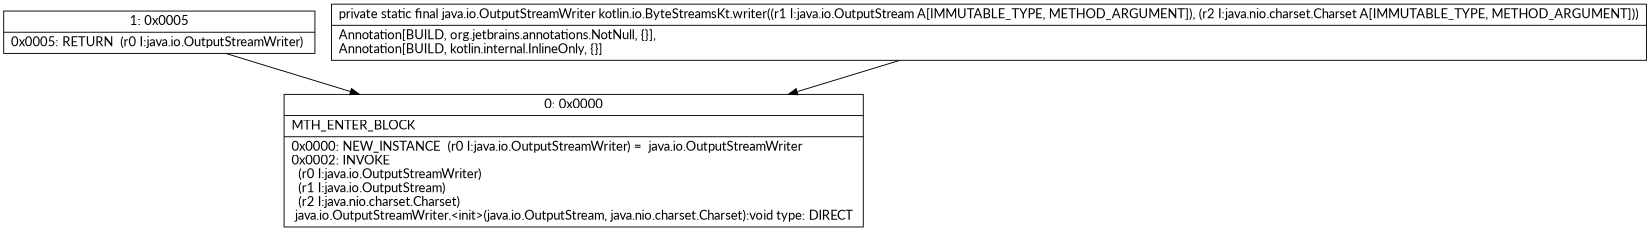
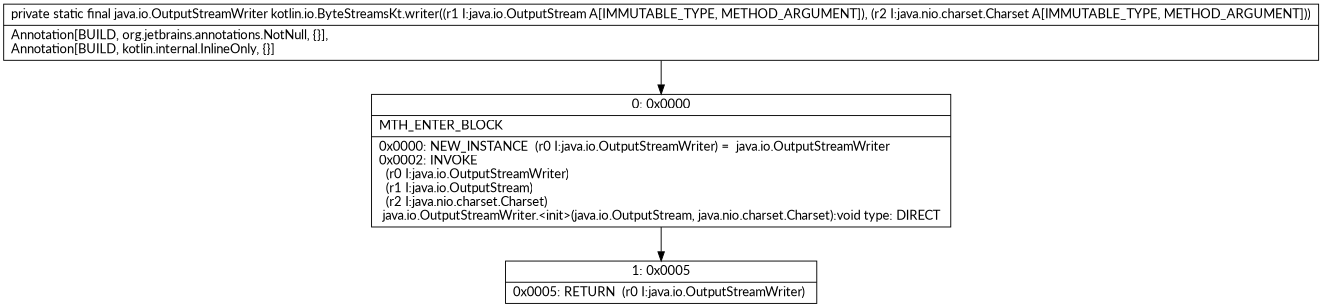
edge "1: 0x0005" -> "0: 0x0000": reversed
